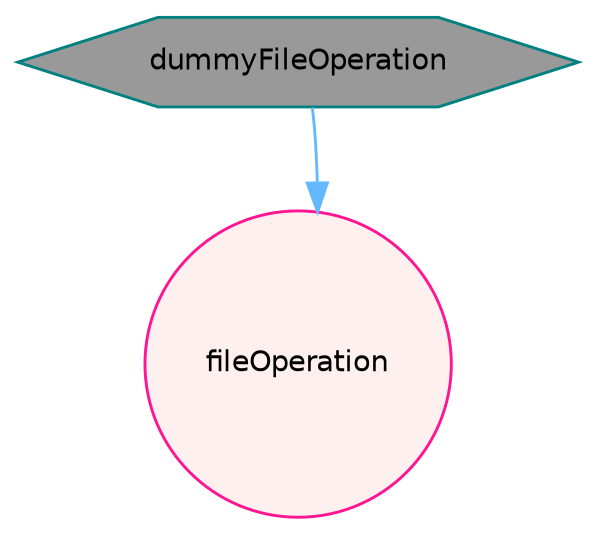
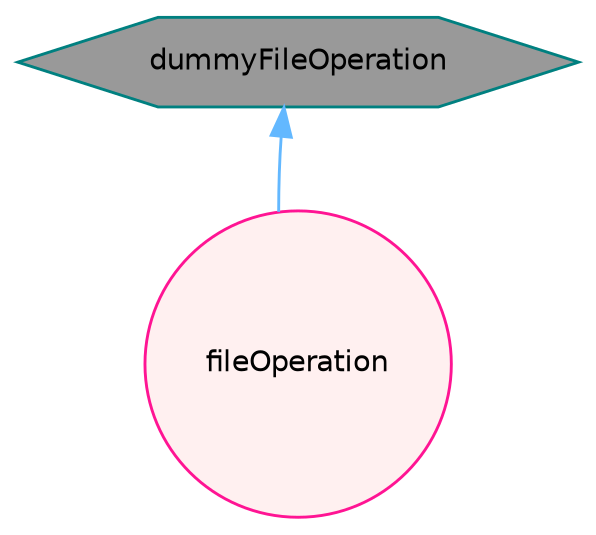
edge "dummyFileOperation" -> "fileOperation": reversed
